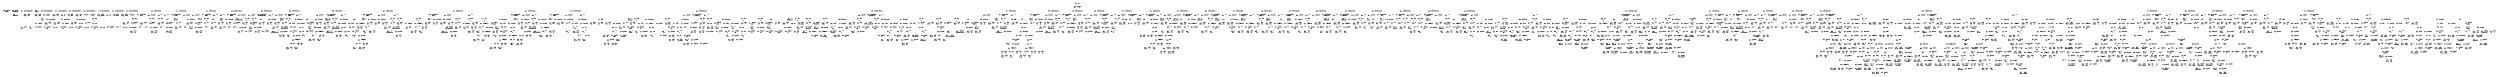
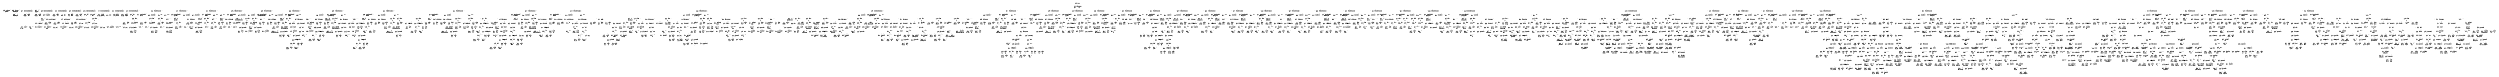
node "353437": added
